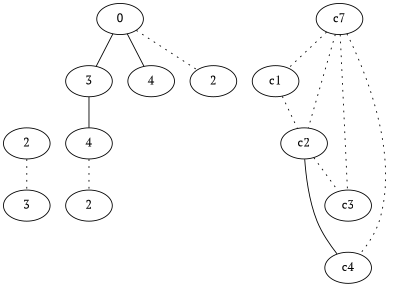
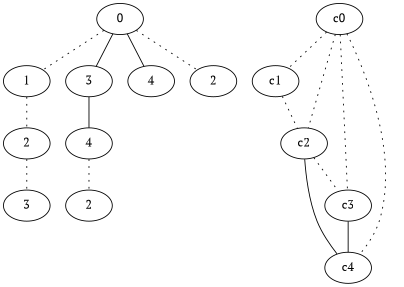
node "c7": label "c7" -> "c0"
node "1": added
edge "c3" -- "c4": added
